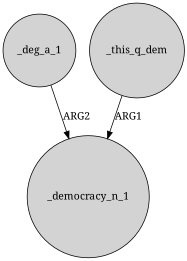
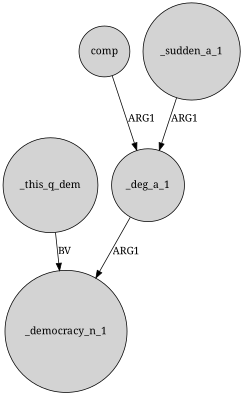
node "comp": added
node "_sudden_a_1": added
edge "_deg_a_1" -> "_democracy_n_1": label "ARG2" -> "ARG1"
edge "_this_q_dem" -> "_democracy_n_1": label "ARG1" -> "BV"
